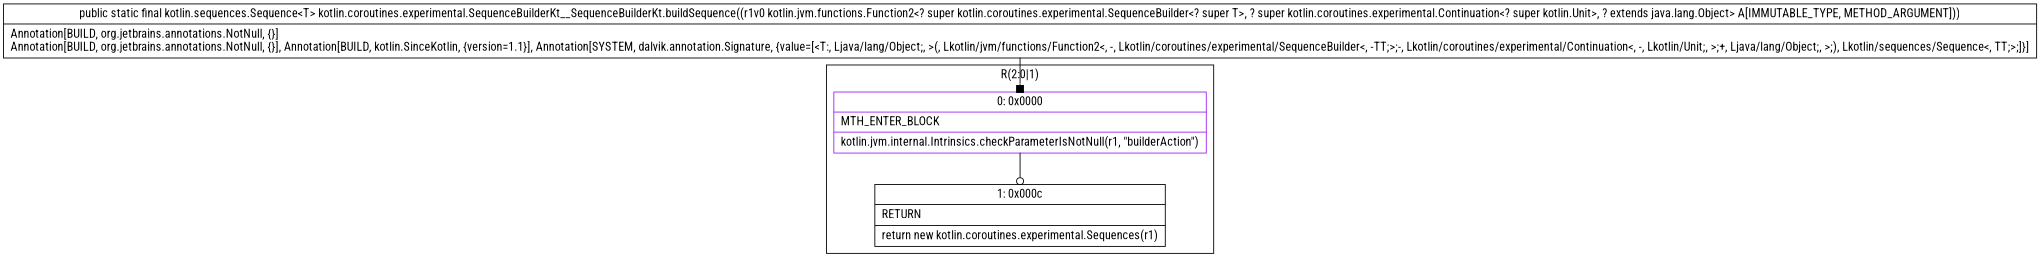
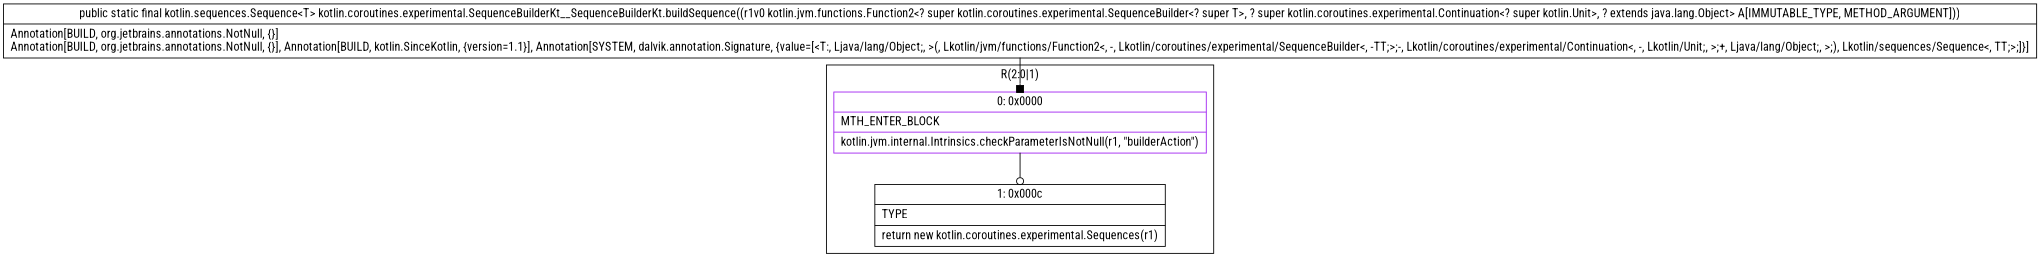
node "1: 0x000c": text "RETURN" -> "TYPE"
